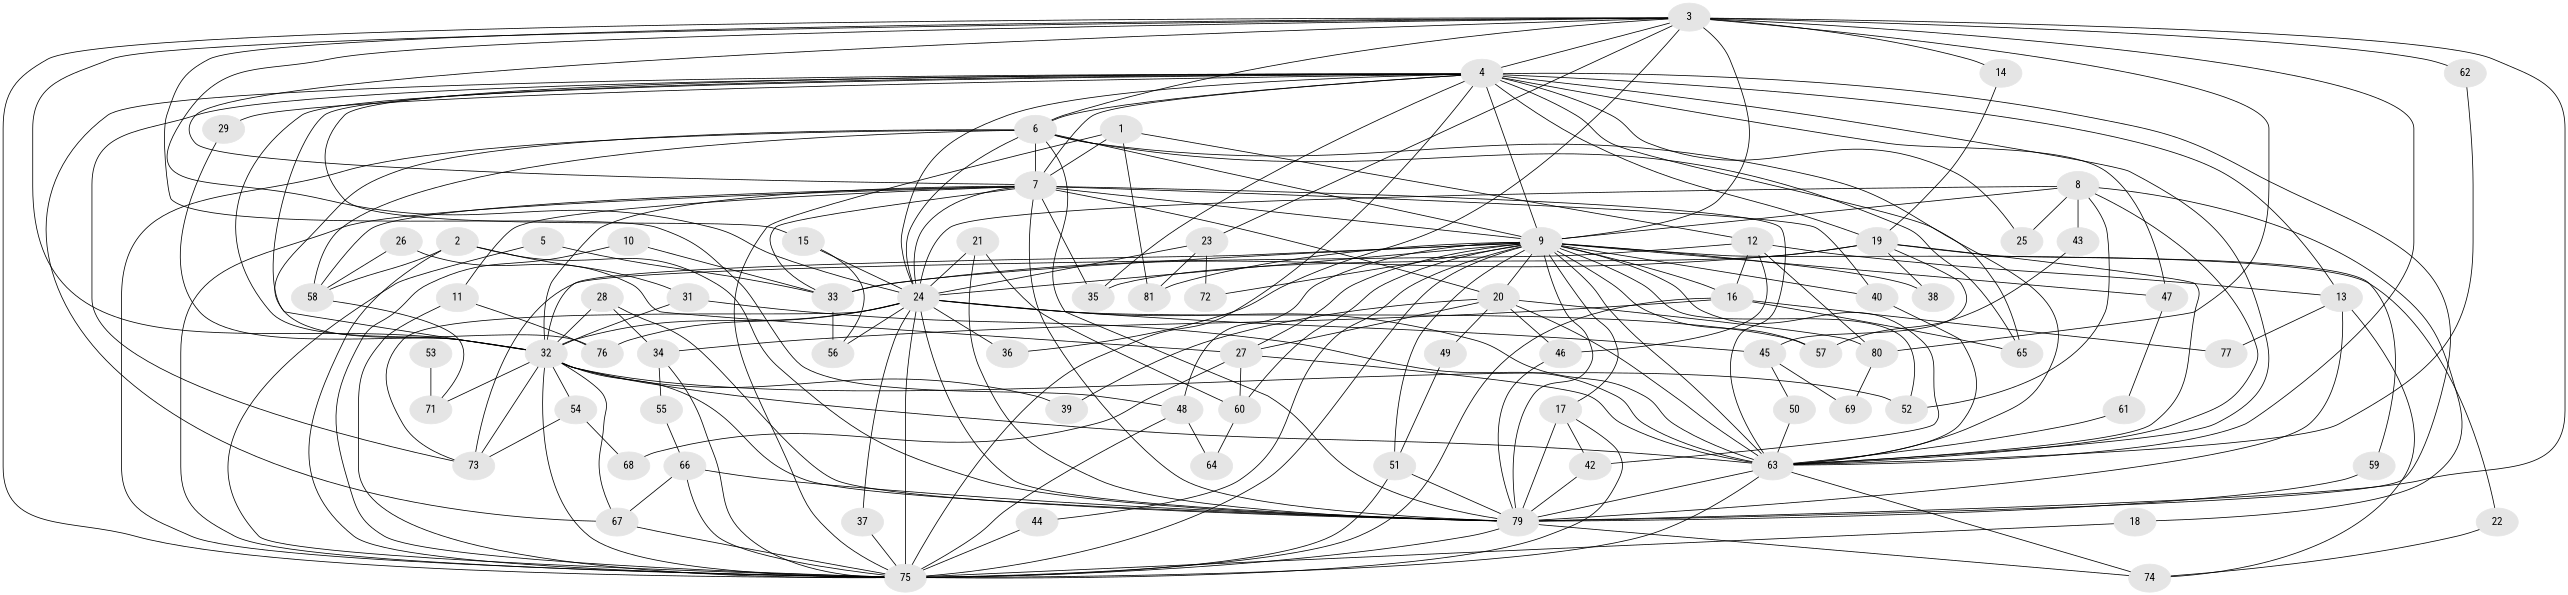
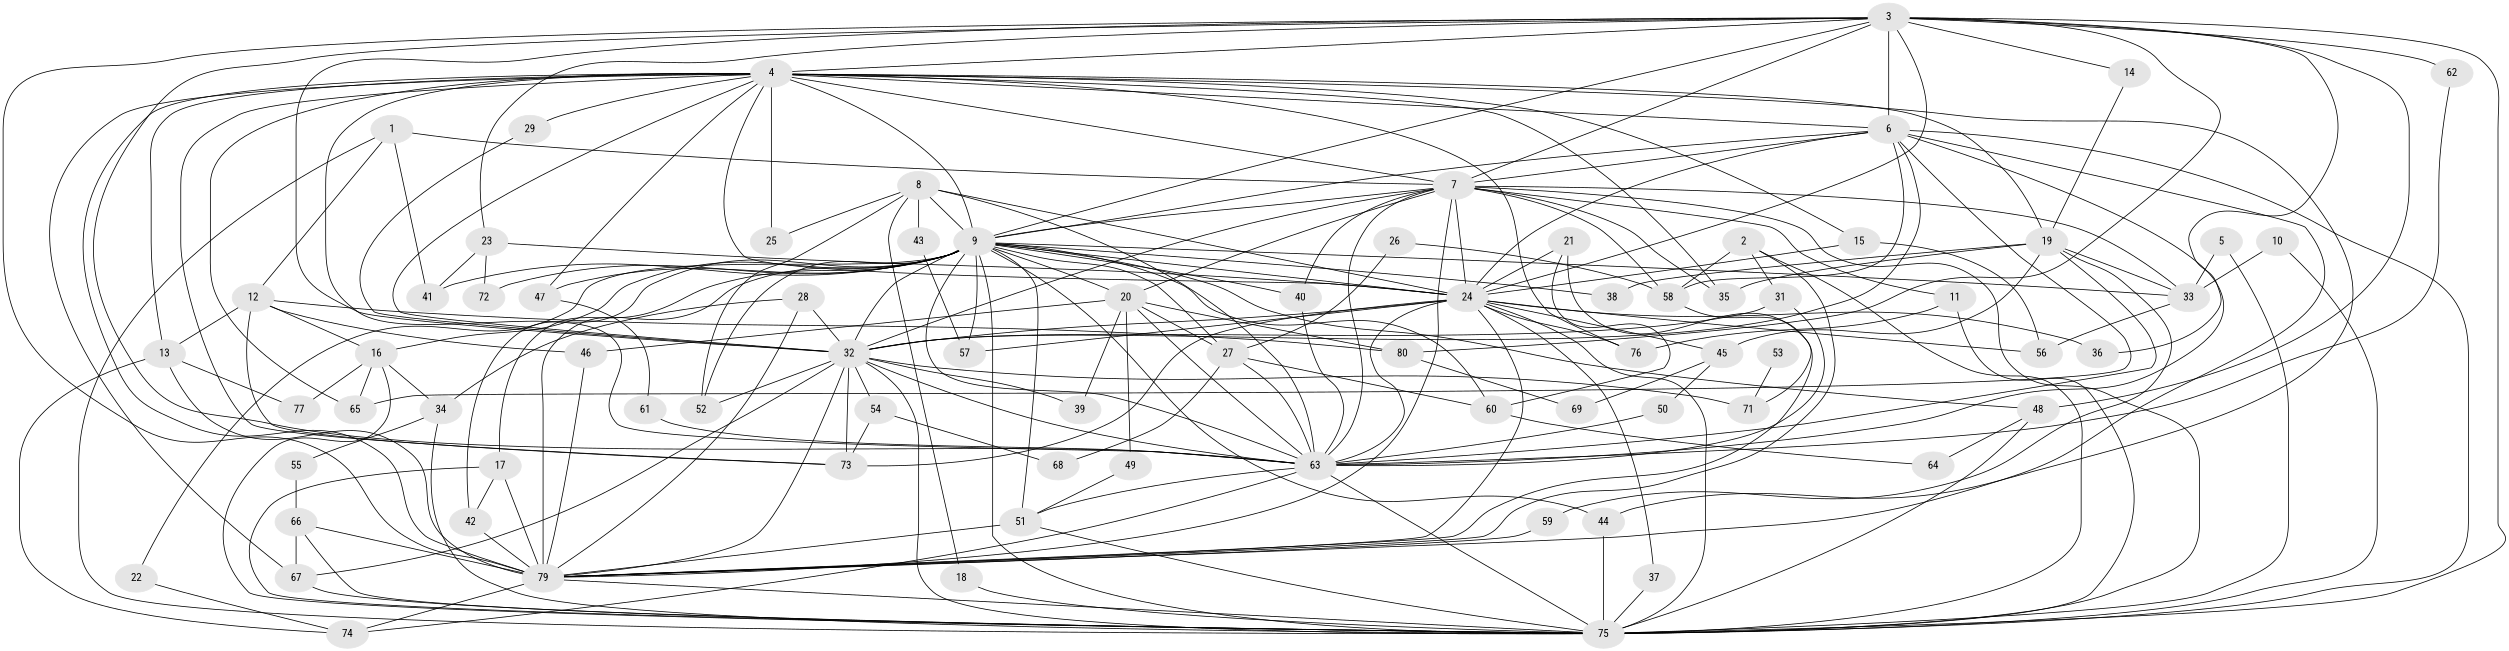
node "81": label "81" -> "41"
edge "4" -- "75": now "4" -- "44"
edge "63" -- "79": now "63" -- "51"
